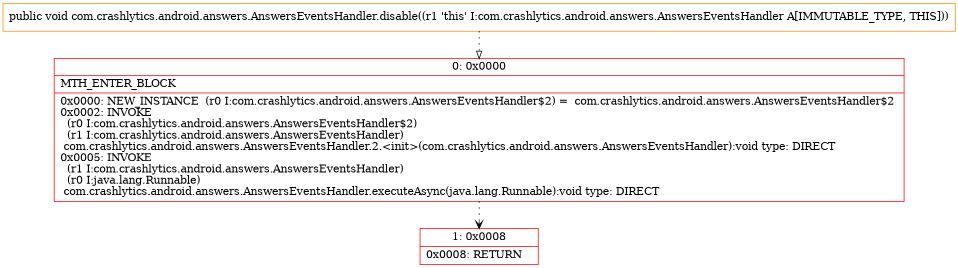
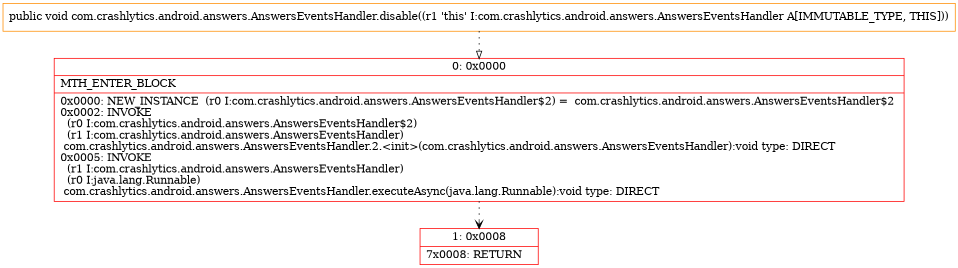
node "1: 0x0008": text "0x0008: RETURN" -> "7x0008: RETURN"
